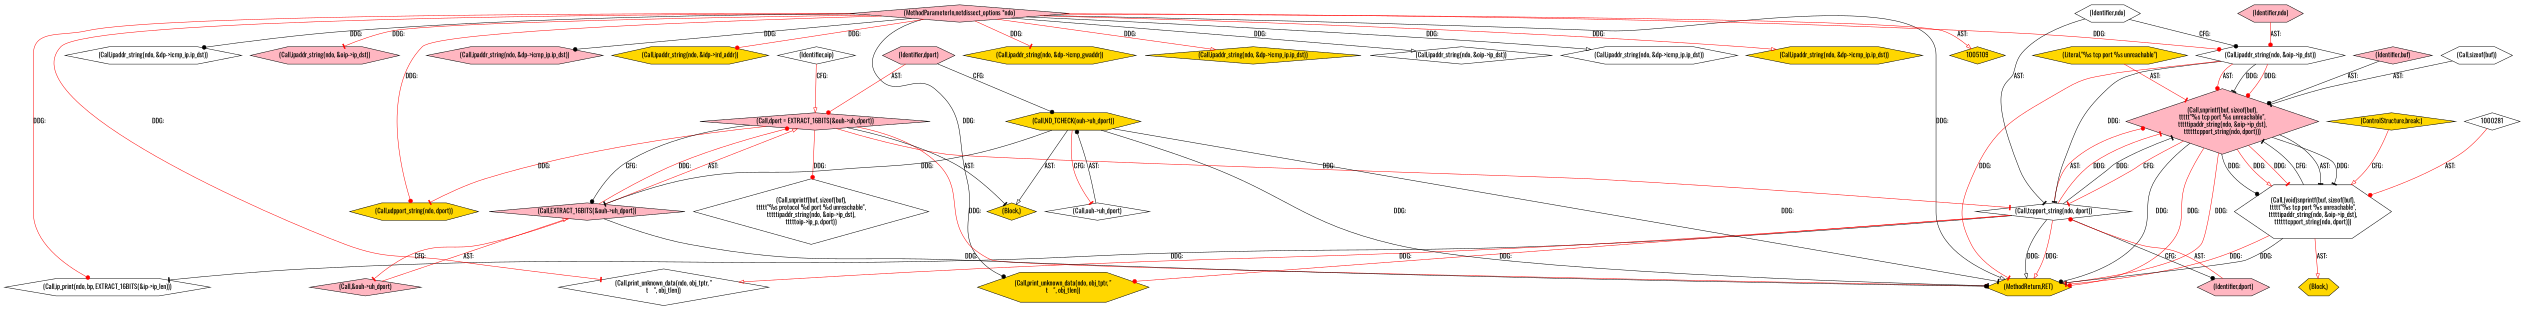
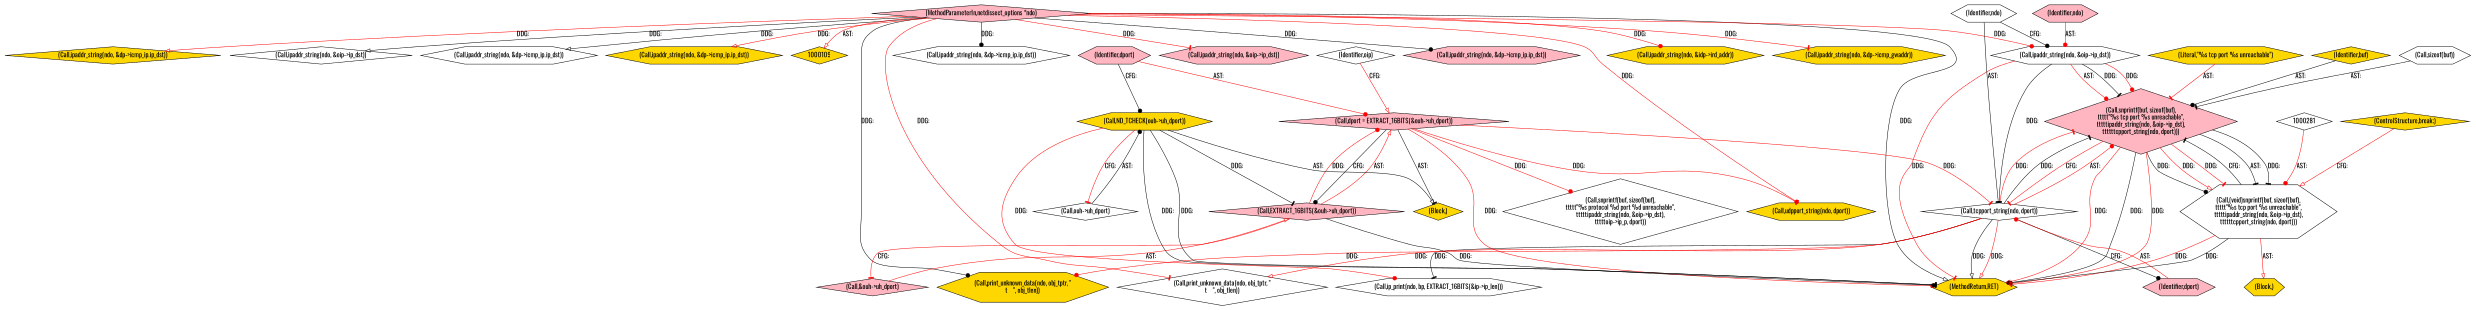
edge "(MethodParameterIn,netdissect_options *ndo)" -> "(Call,ip_print(ndo, bp, EXTRACT_16BITS(&ip->ip_len)))": now "(Call,ND_TCHECK(ouh->uh_dport))" -> "(Call,ip_print(ndo, bp, EXTRACT_16BITS(&ip->ip_len)))"
node "1005109": label "1005109" -> "1000109"
node "(Identifier,buf)": fillcolor lightpink -> gold
